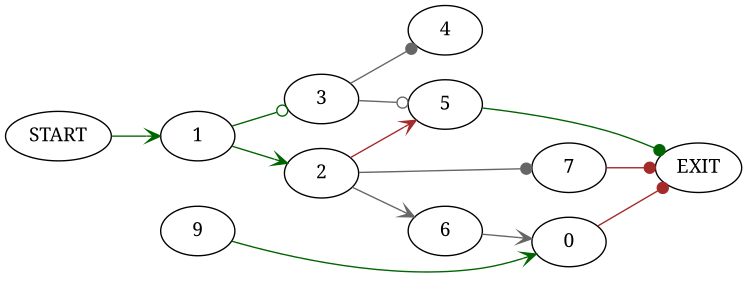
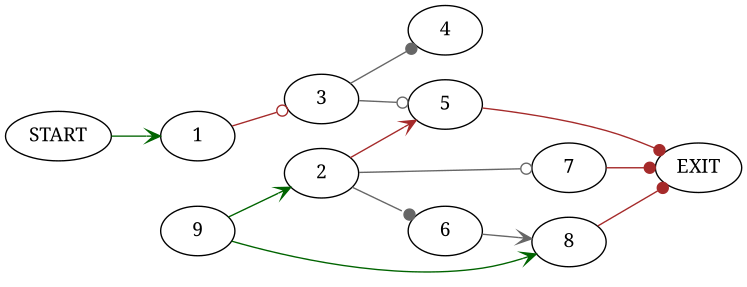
edge "1" -> "3": color darkgreen -> brown
edge "5" -> "EXIT": color darkgreen -> brown
edge "1" -> "2": now "9" -> "2"
edge "2" -> "7": arrowhead dot -> odot
edge "2" -> "6": arrowhead vee -> dot
node "0": label "0" -> "8"
